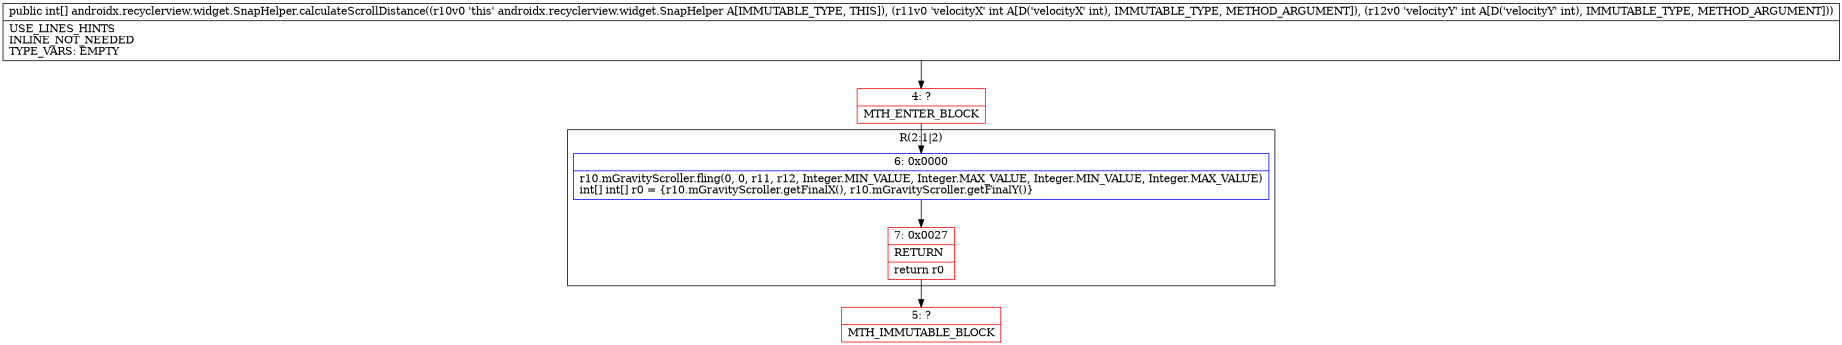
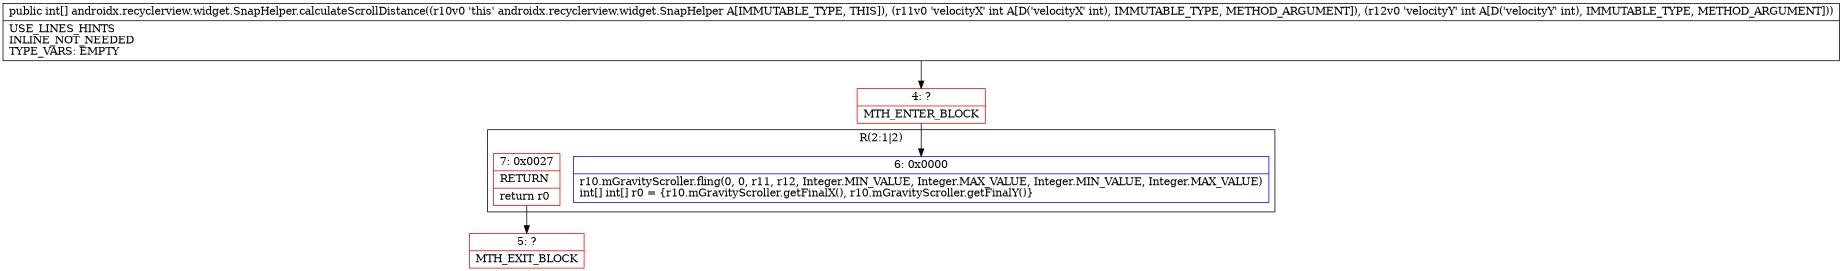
edge "6: 0x0000" -> "7: 0x0027": removed
node "5: ?": text "MTH_IMMUTABLE_BLOCK" -> "MTH_EXIT_BLOCK"
